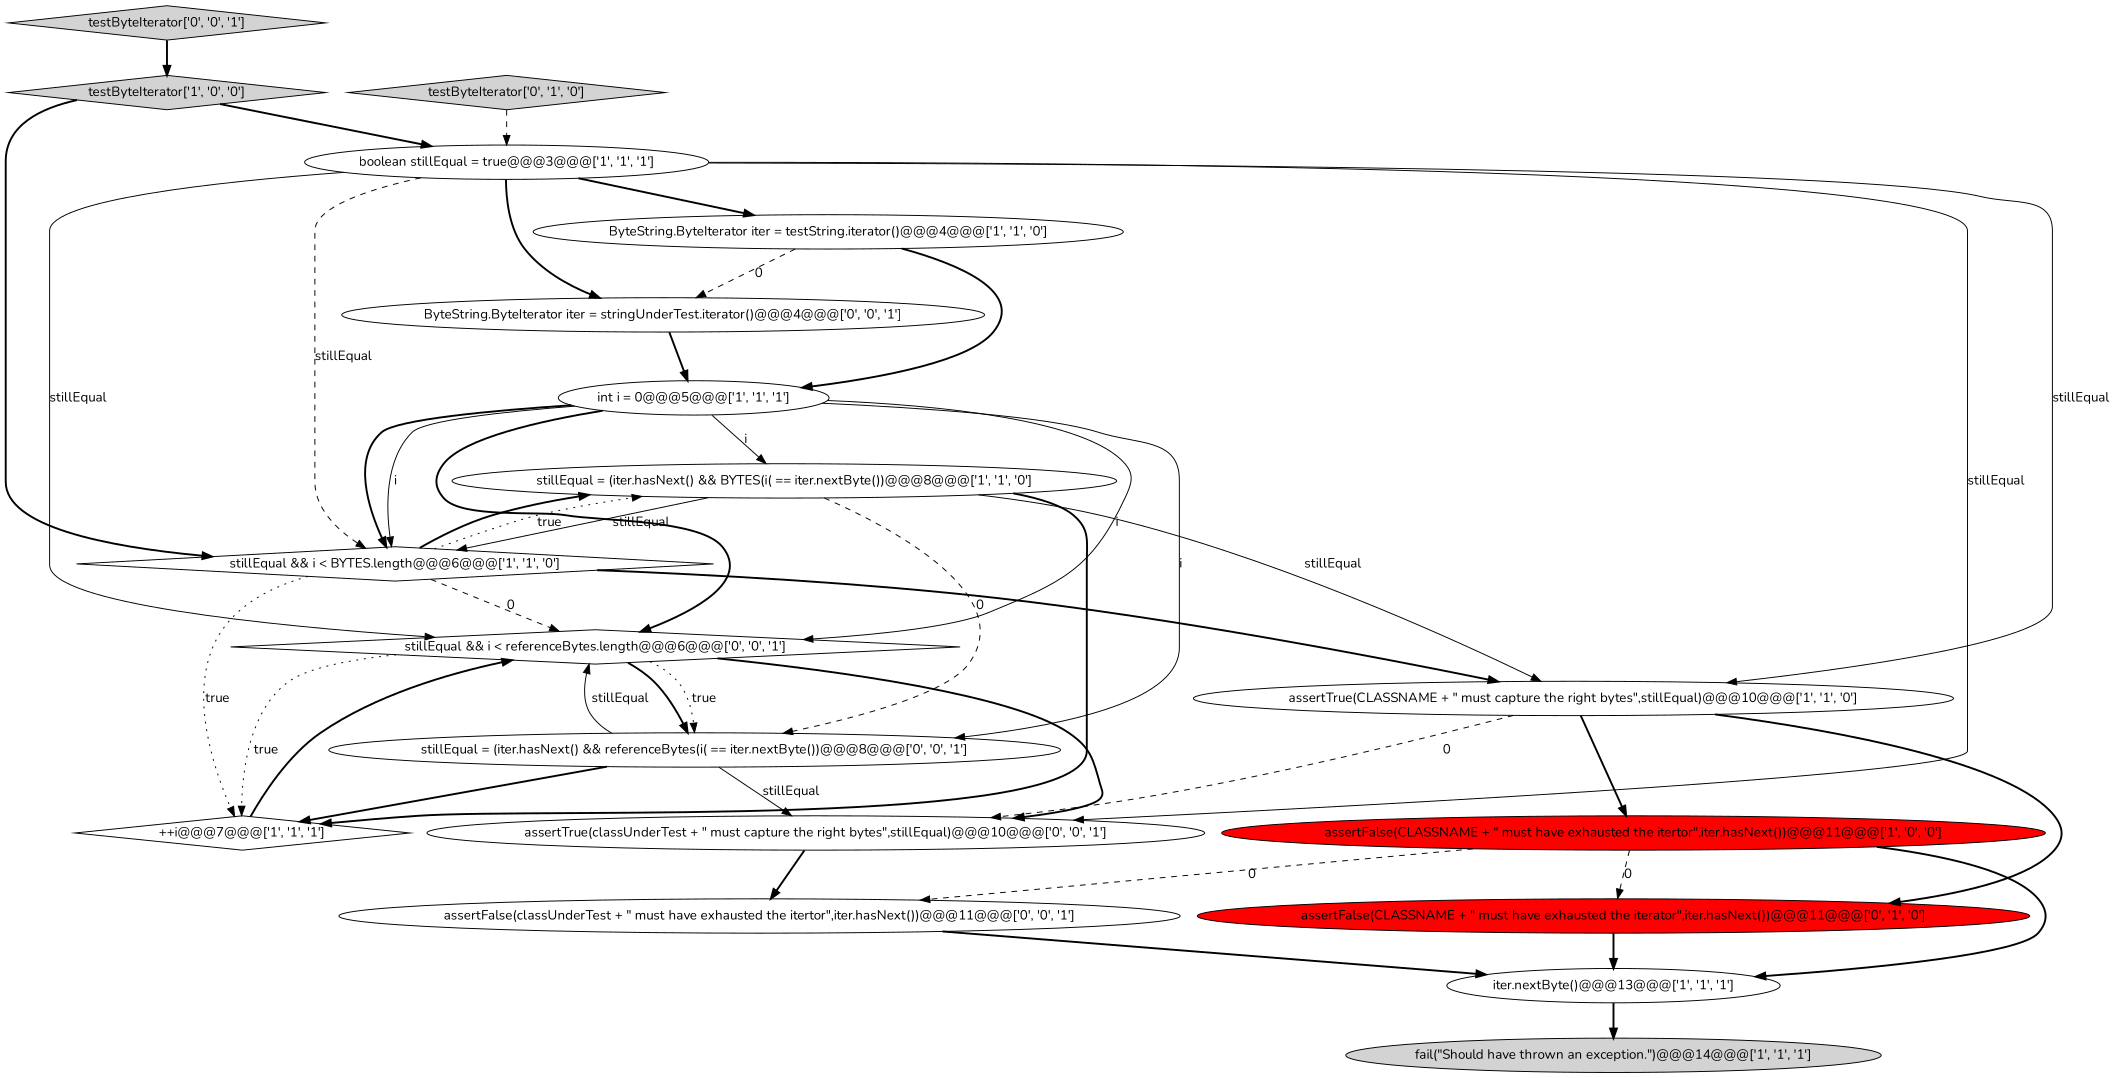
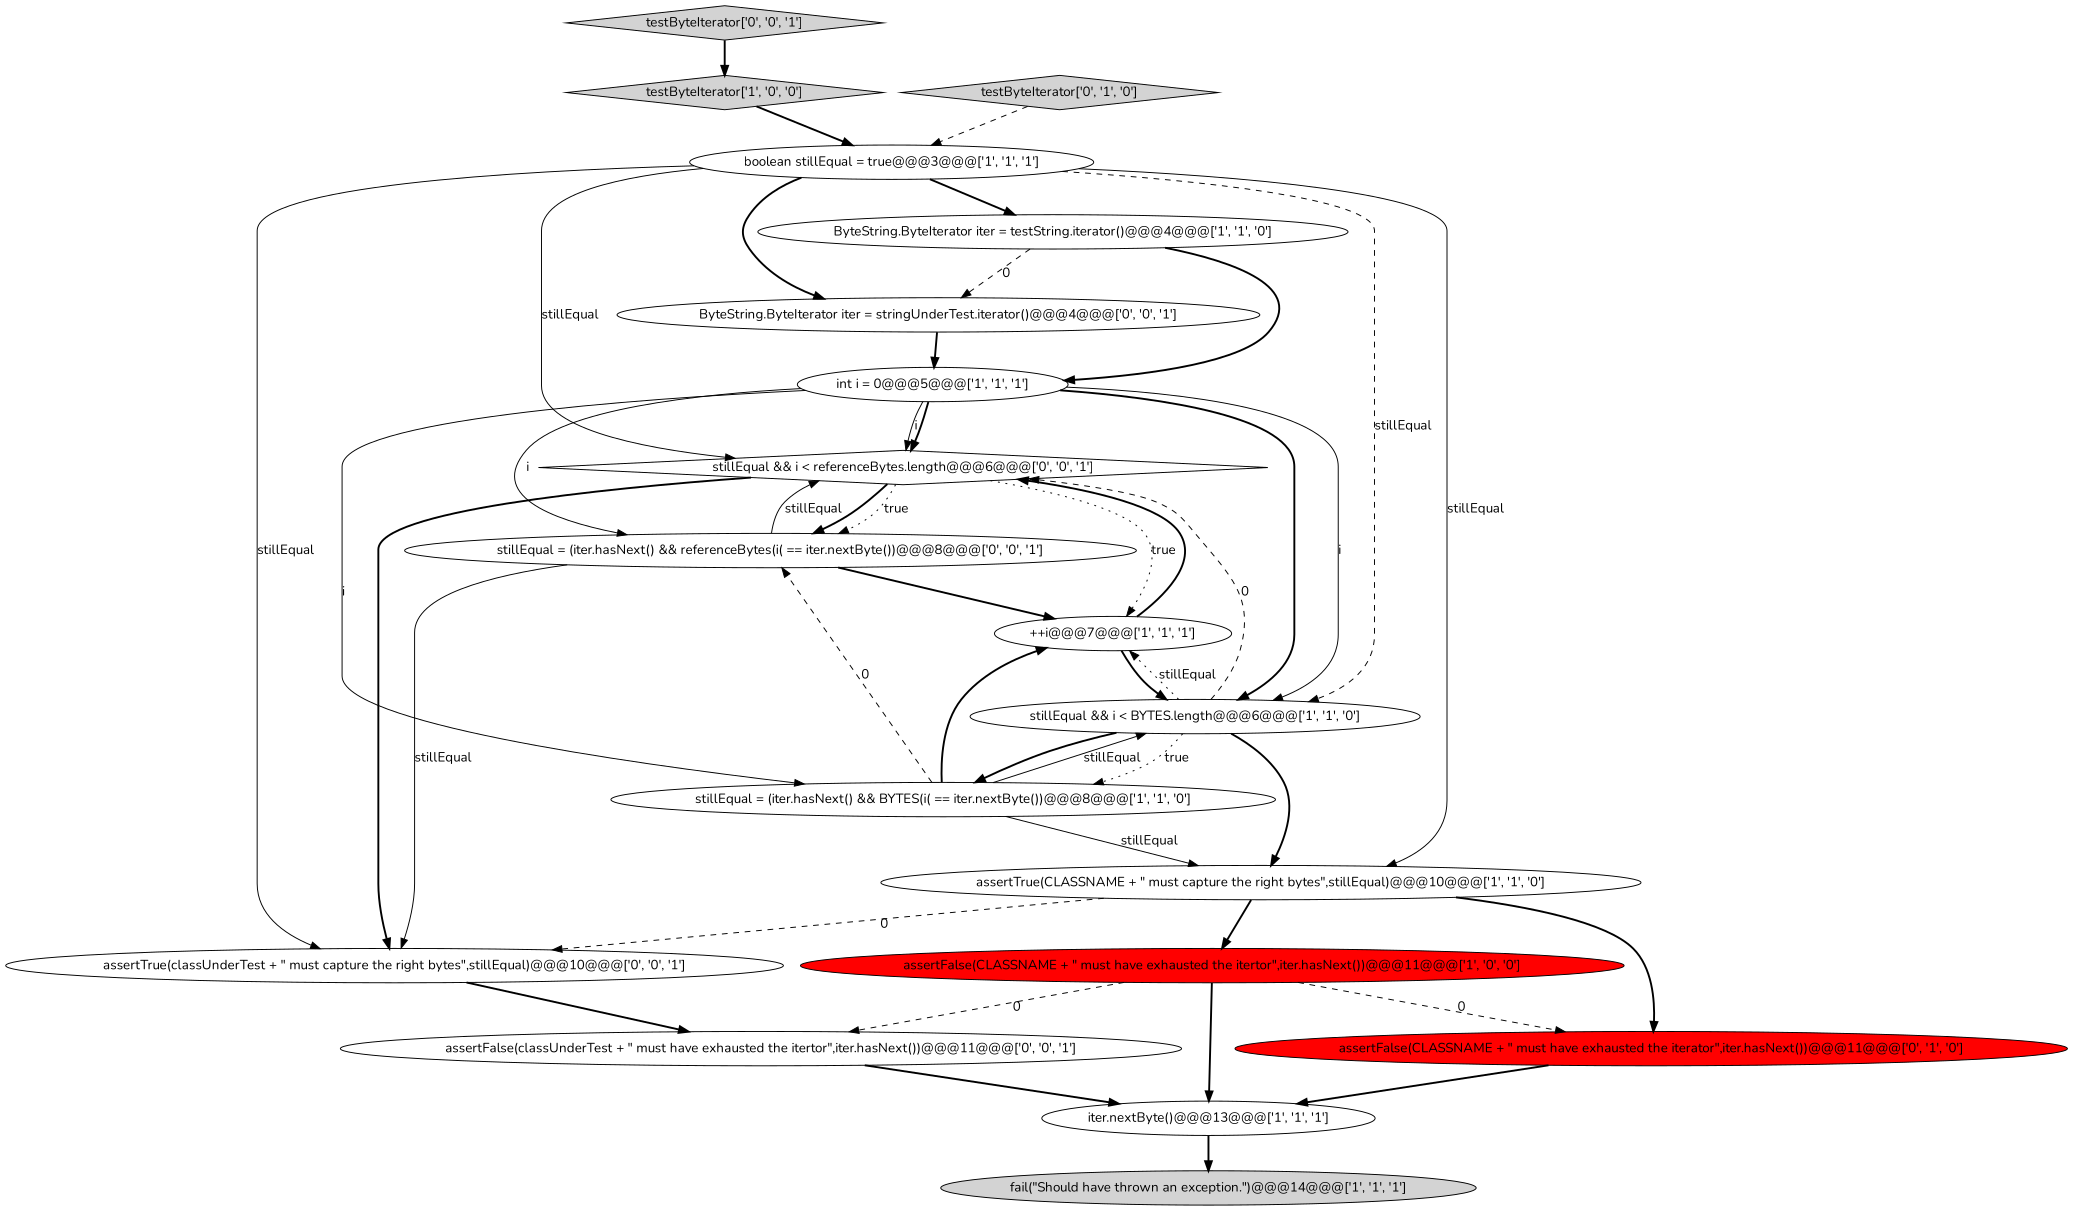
edge "testByteIterator['1', '0', '0']" -> "stillEqual && i < BYTES.length@@@6@@@['1', '1', '0']": now "++i@@@7@@@['1', '1', '1']" -> "stillEqual && i < BYTES.length@@@6@@@['1', '1', '0']"
node "stillEqual && i < BYTES.length@@@6@@@['1', '1', '0']": shape diamond -> ellipse
edge "stillEqual && i < BYTES.length@@@6@@@['1', '1', '0']" -> "++i@@@7@@@['1', '1', '1']": label "true" -> "stillEqual"
node "++i@@@7@@@['1', '1', '1']": shape diamond -> ellipse
